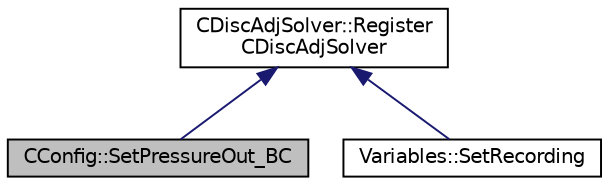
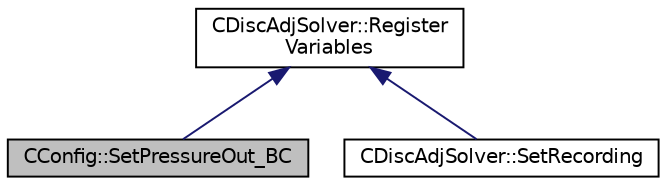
node "CDiscAdjSolver::Register CDiscAdjSolver": label "CDiscAdjSolver::Register CDiscAdjSolver" -> "CDiscAdjSolver::Register Variables"
node "Variables::SetRecording": label "Variables::SetRecording" -> "CDiscAdjSolver::SetRecording"
